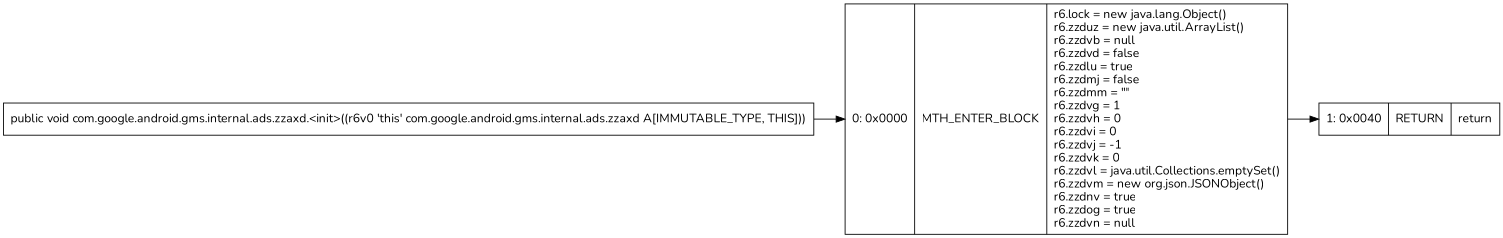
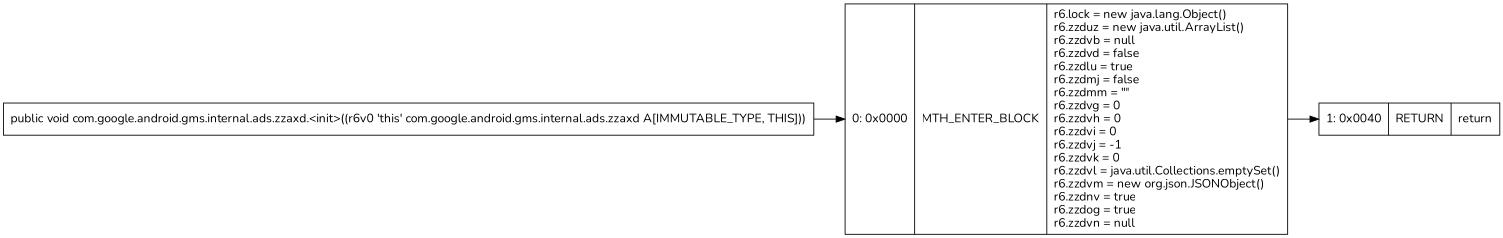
node "0: 0x0000": text "r6.zzdvg = 1" -> "r6.zzdvg = 0"
